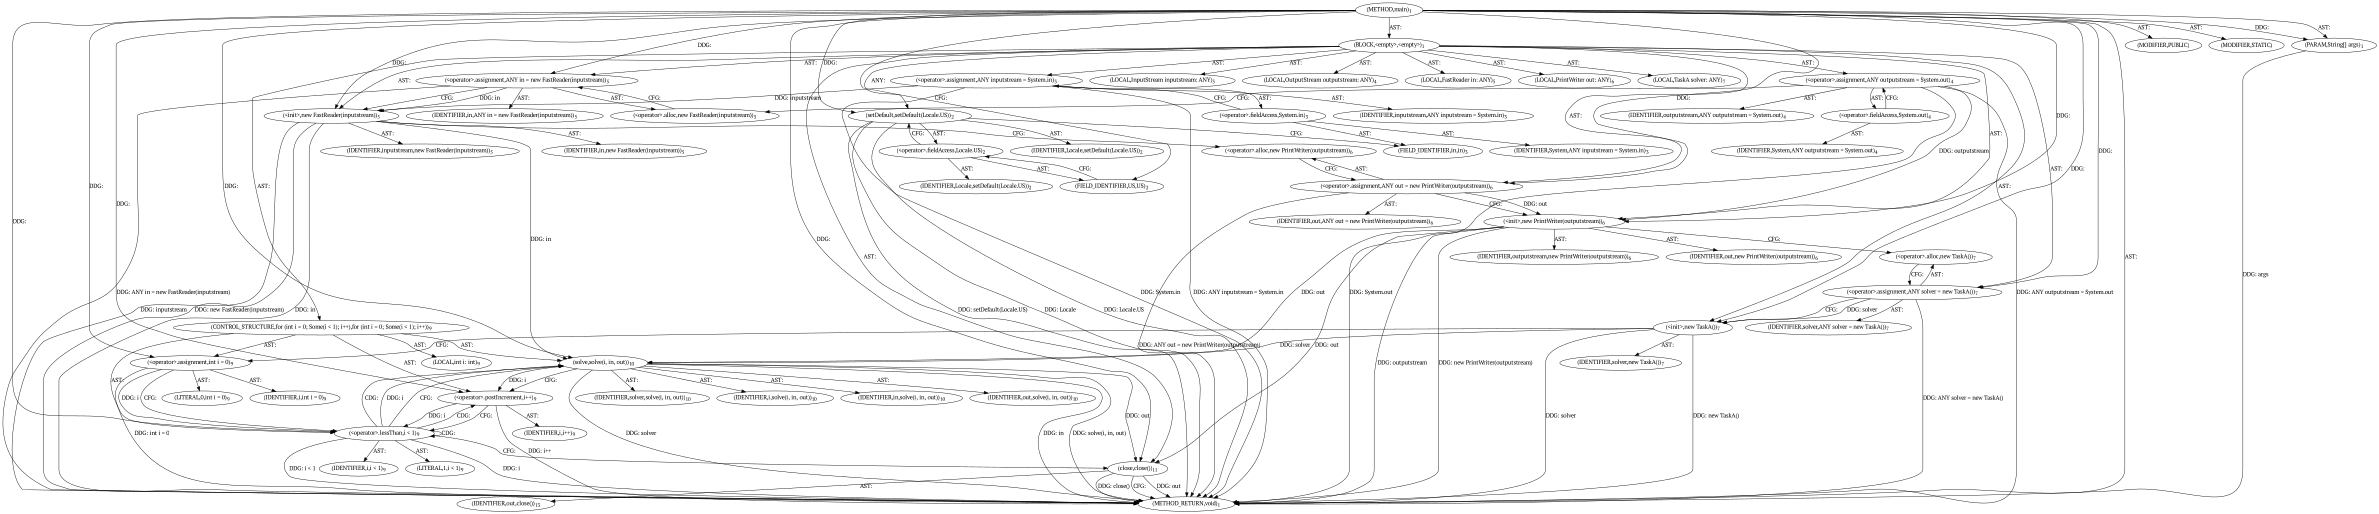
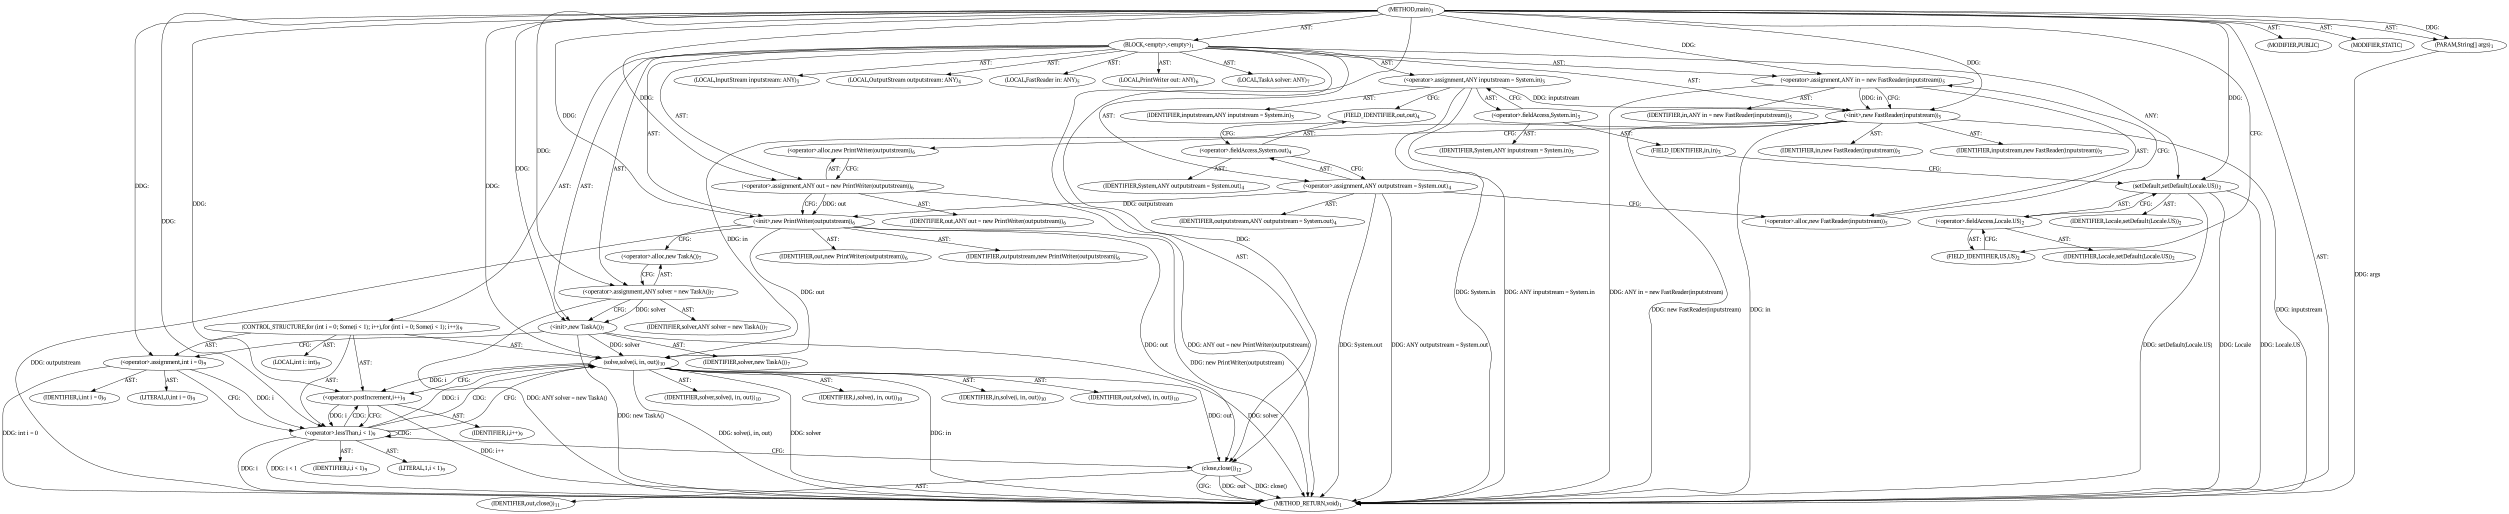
node "(FIELD_IDENTIFIER,out,out)": added
edge "(setDefault,setDefault(Locale.US))" -> "(FIELD_IDENTIFIER,in,in)": reversed
node "(close,close())": text "11" -> "12"
node "(IDENTIFIER,out,close())": text "13" -> "11"
